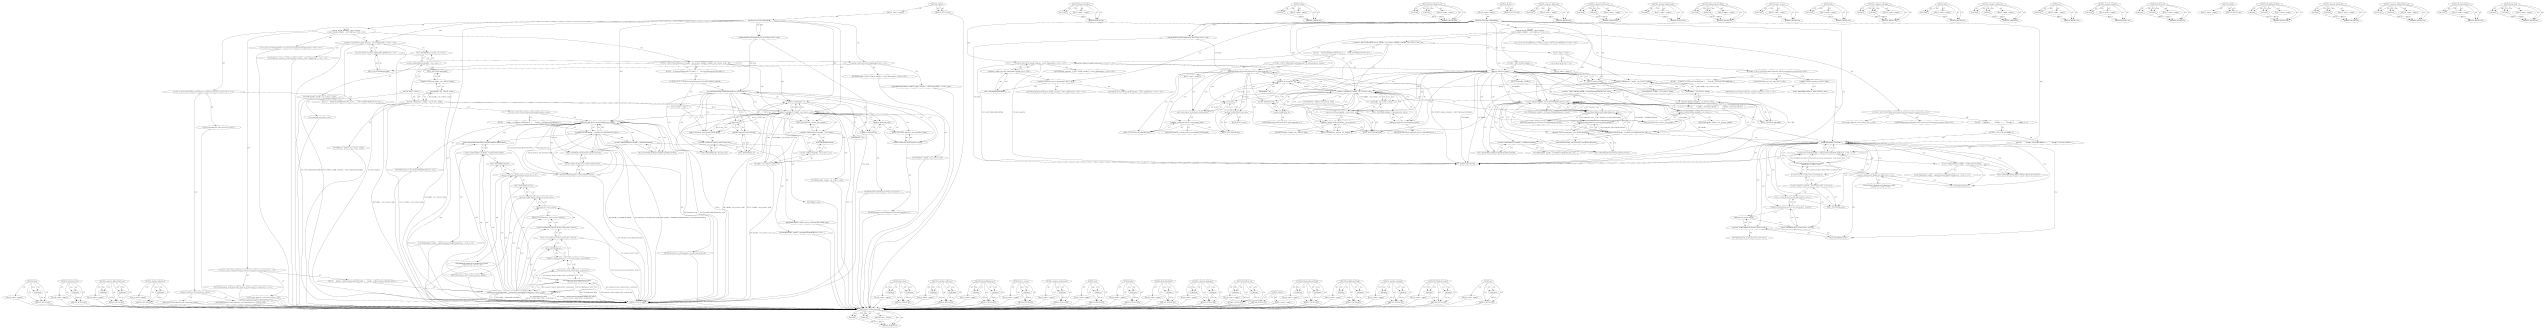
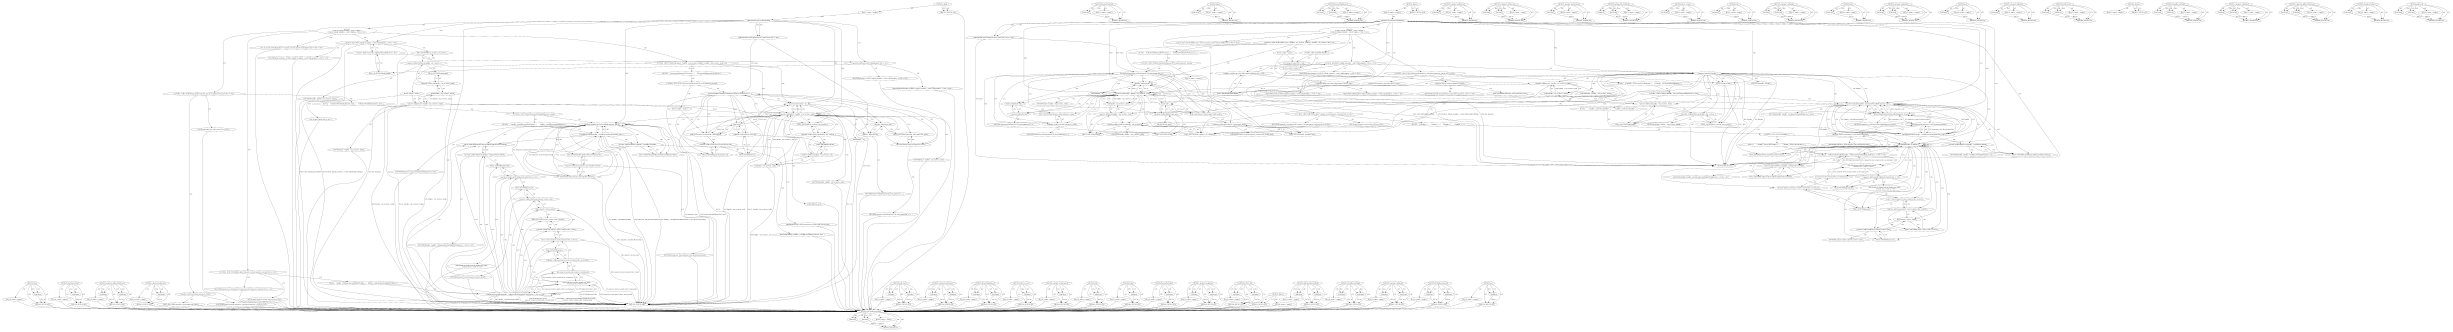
edge "(CONTROL_STRUCTURE,IF,if (!handler_))" -> "(<operator>.logicalNot,!handler_)": now "(CONTROL_STRUCTURE,IF,if (!handler_))" -> "<(LOCAL,auto it: auto)<SUB>7</SUB>>"
